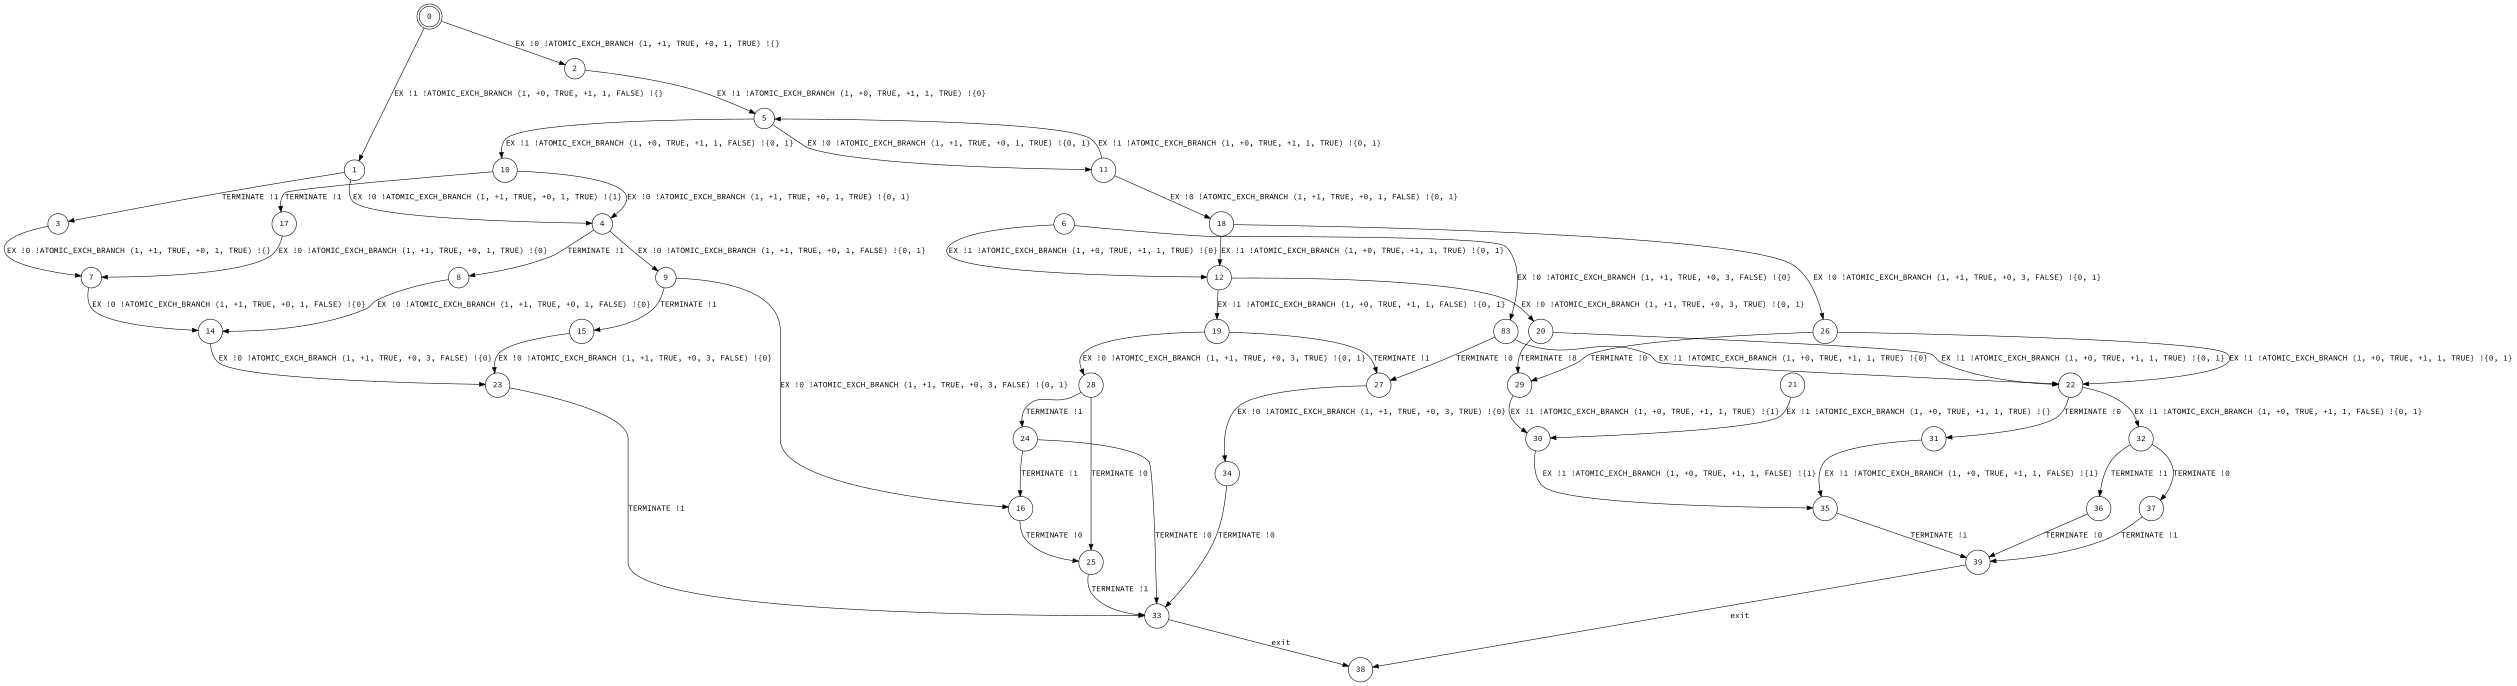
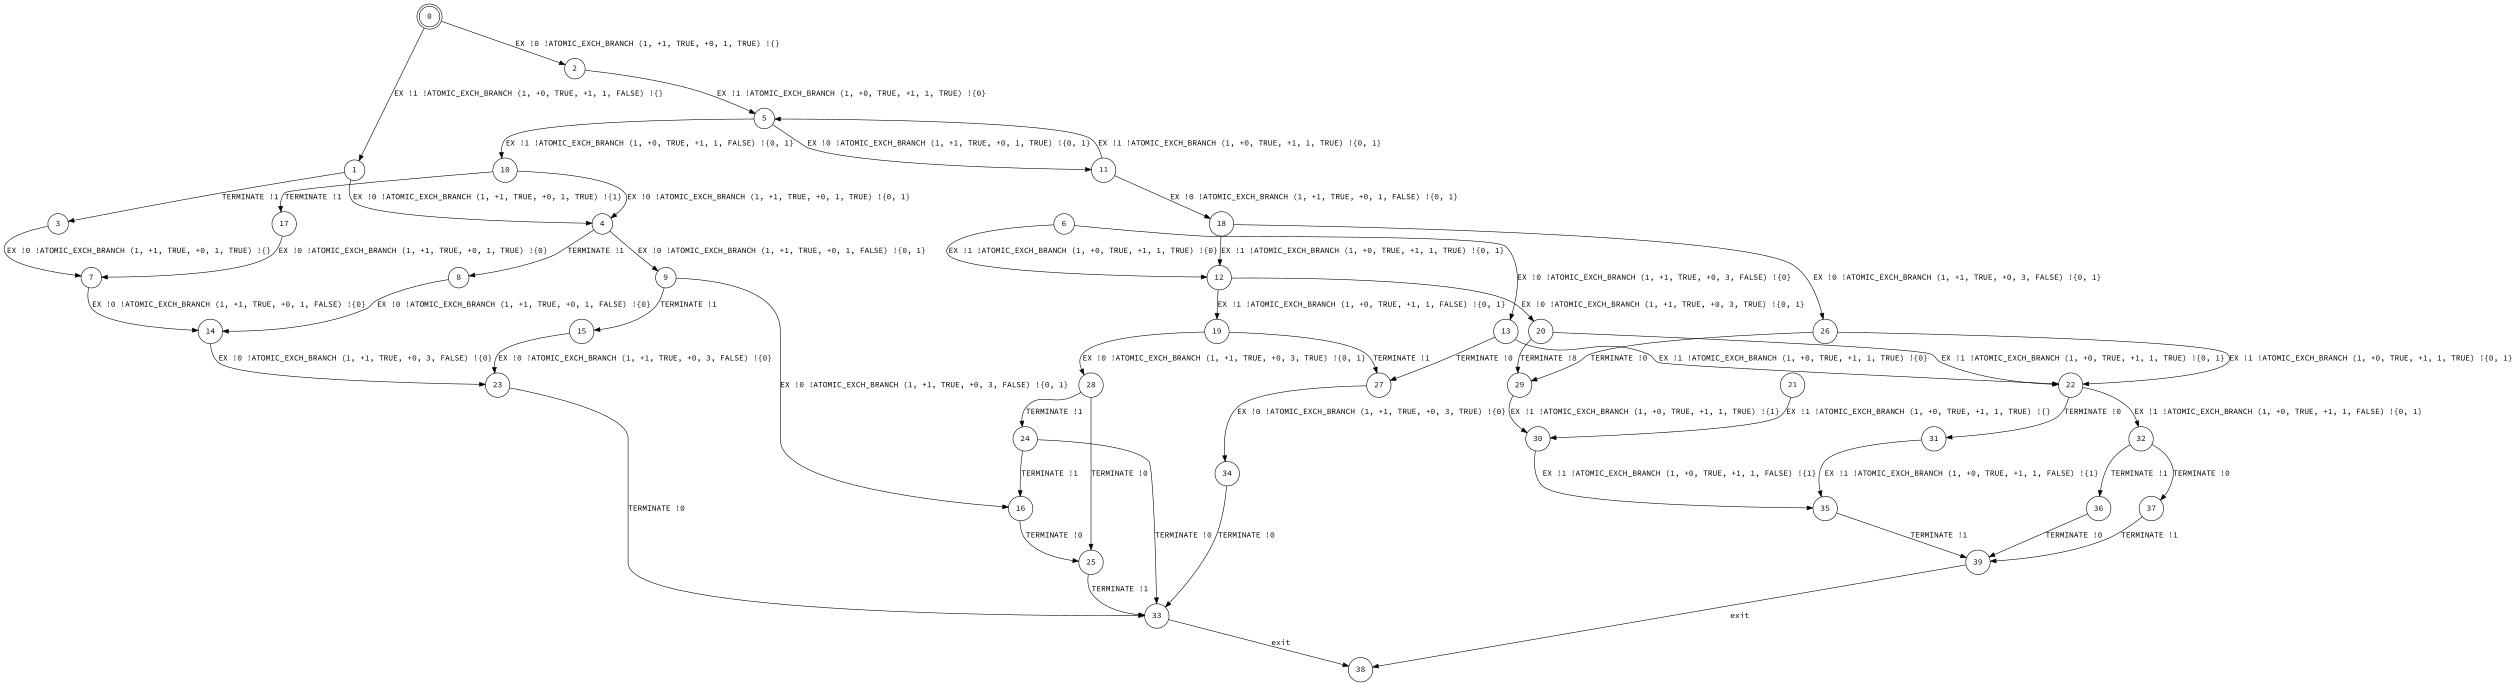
node "83": label "83" -> "13"
edge "23" -> "33": label "TERMINATE !1" -> "TERMINATE !0"
